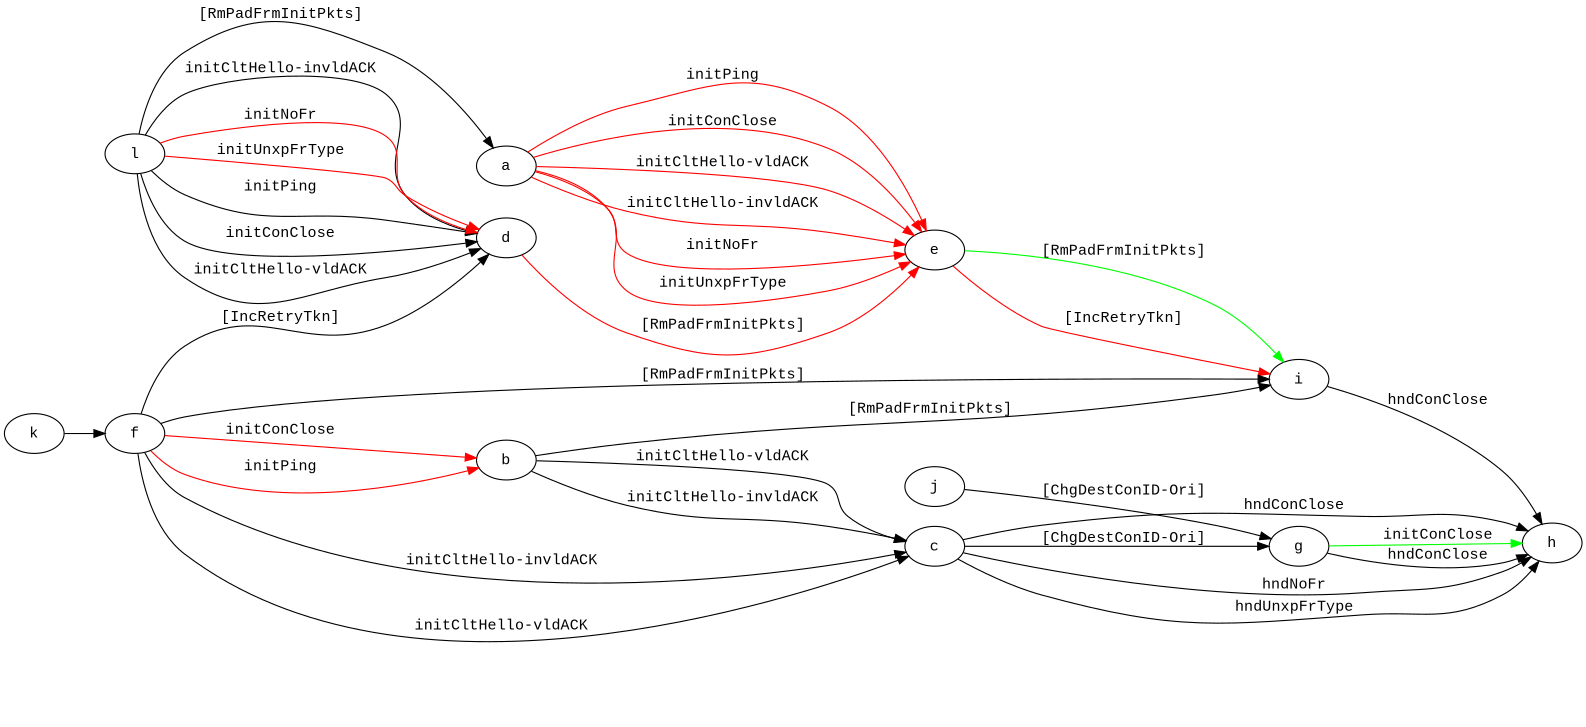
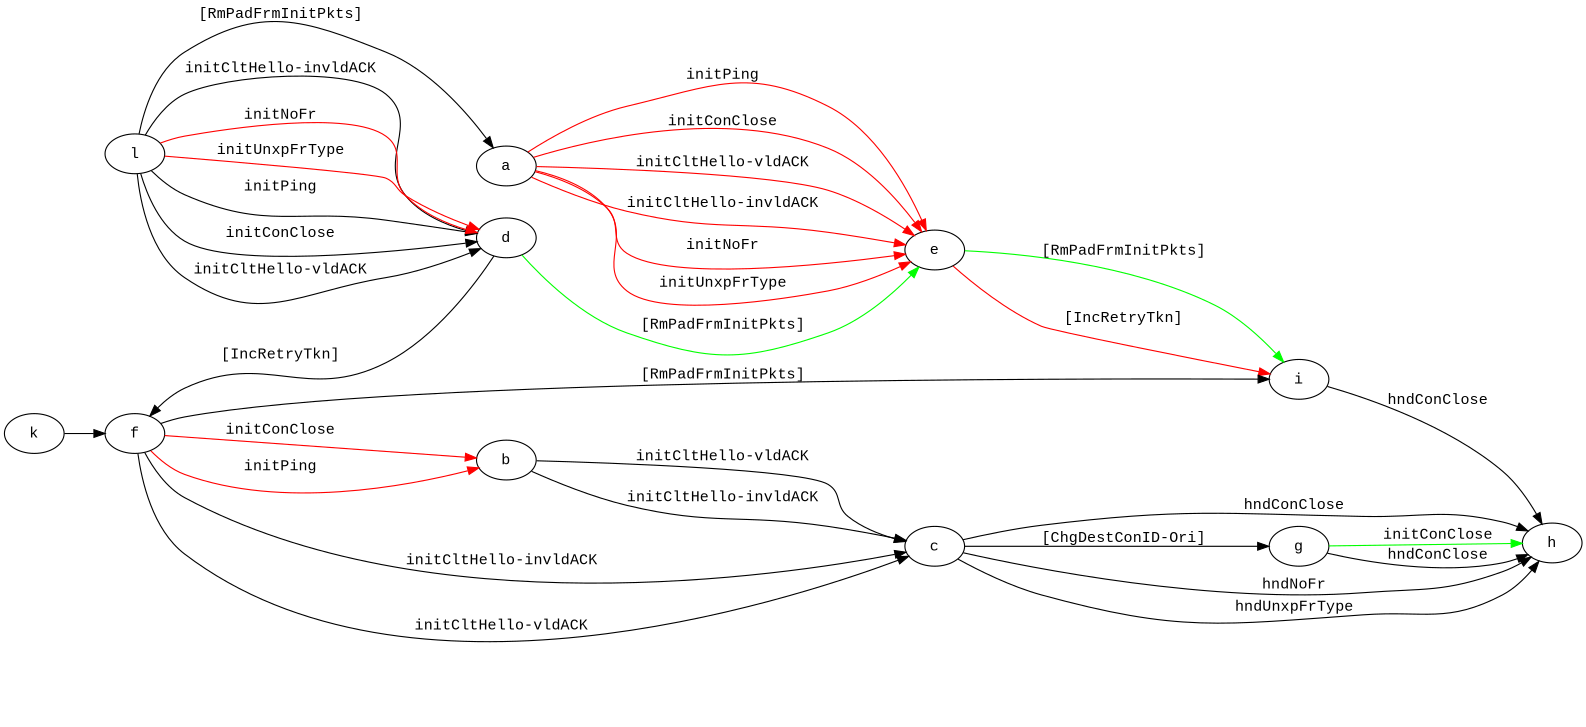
edge "f" -> "d": reversed
edge "d" -> "e": color red -> green
edge "b" -> "i": removed, label "[RmPadFrmInitPkts]"
node "j": removed
